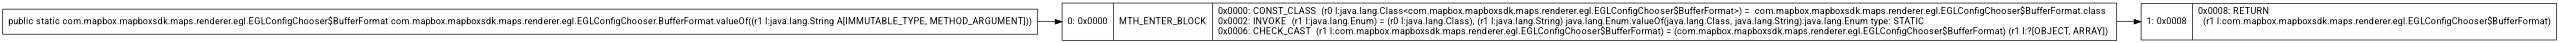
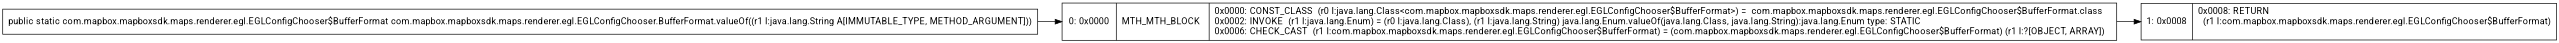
node "0: 0x0000": text "MTH_ENTER_BLOCK" -> "MTH_MTH_BLOCK"
